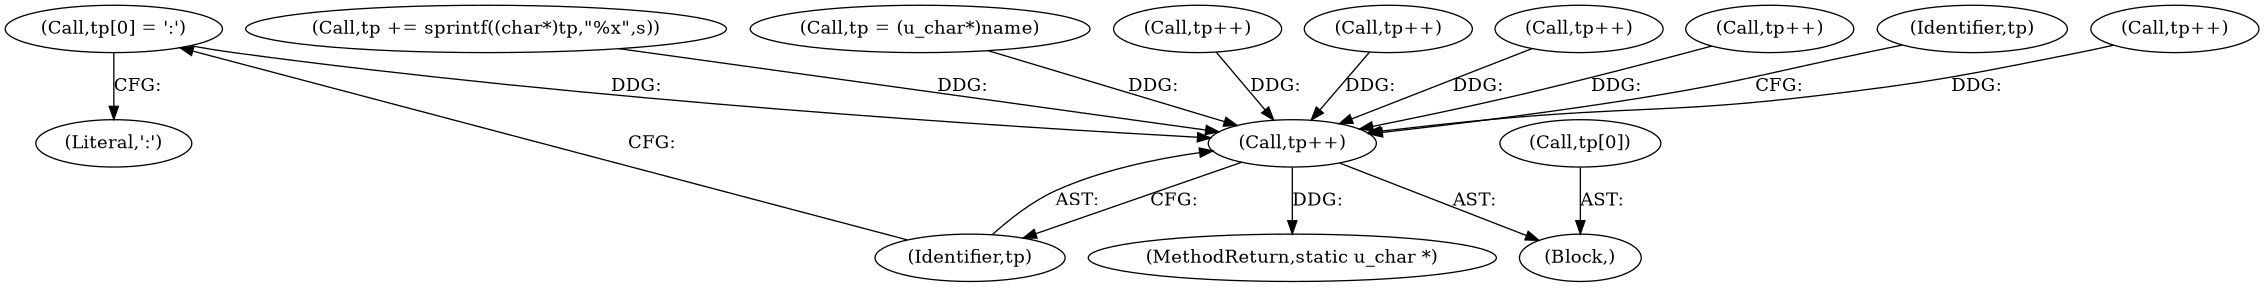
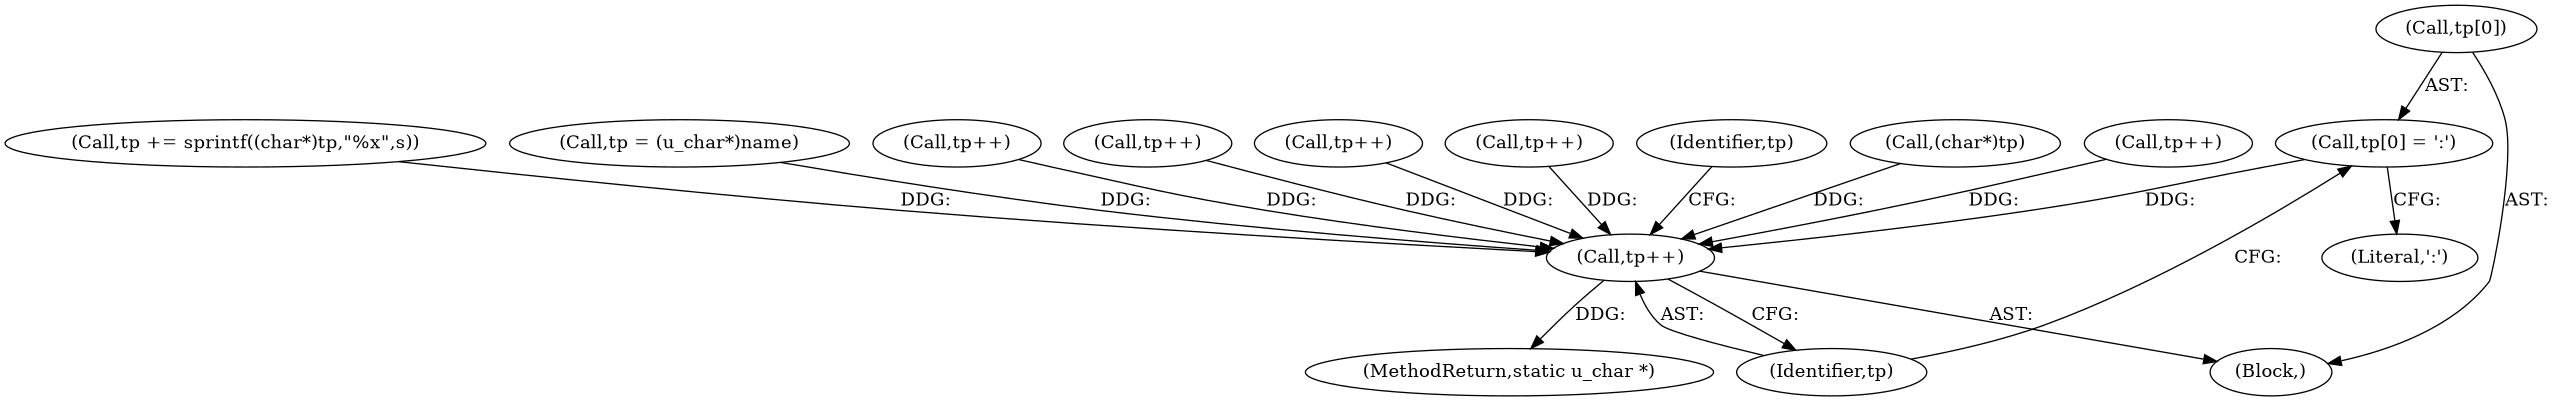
edge "(Call,tp[0])" -> "(Call,tp[0] = ':')": added, label "AST:"
node "(Call,(char*)tp)": added
